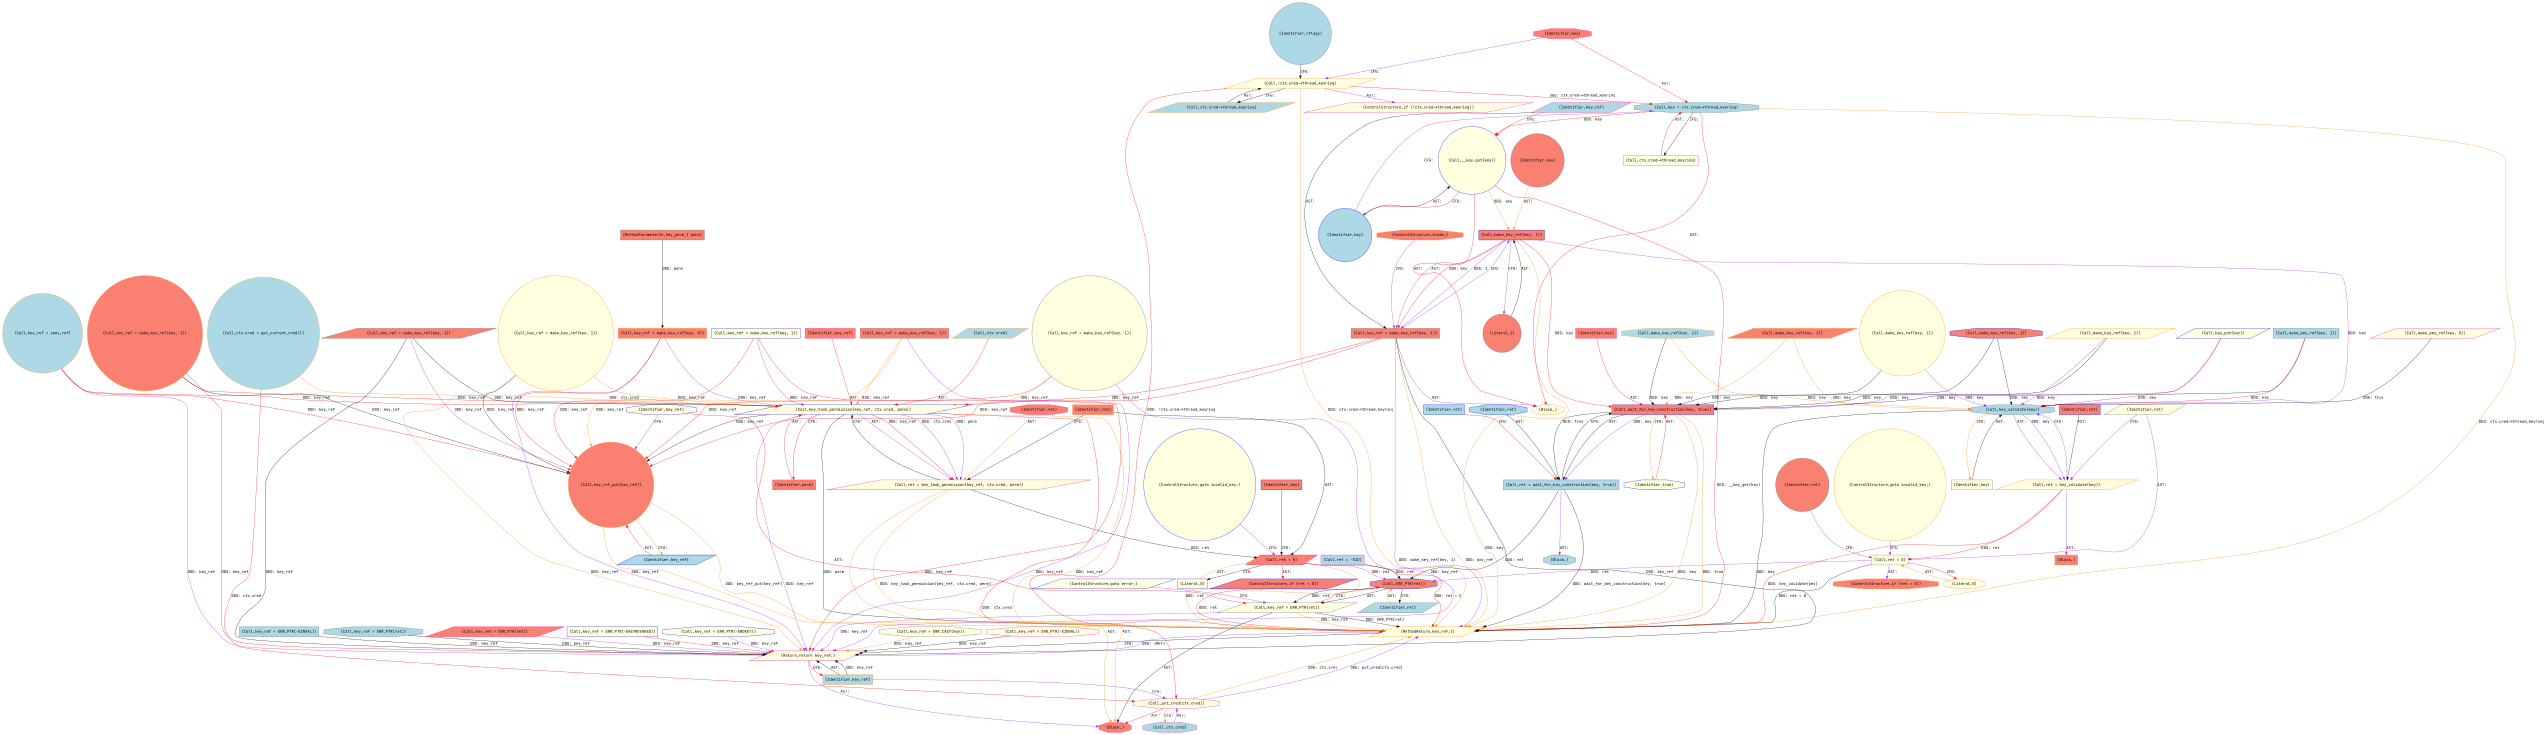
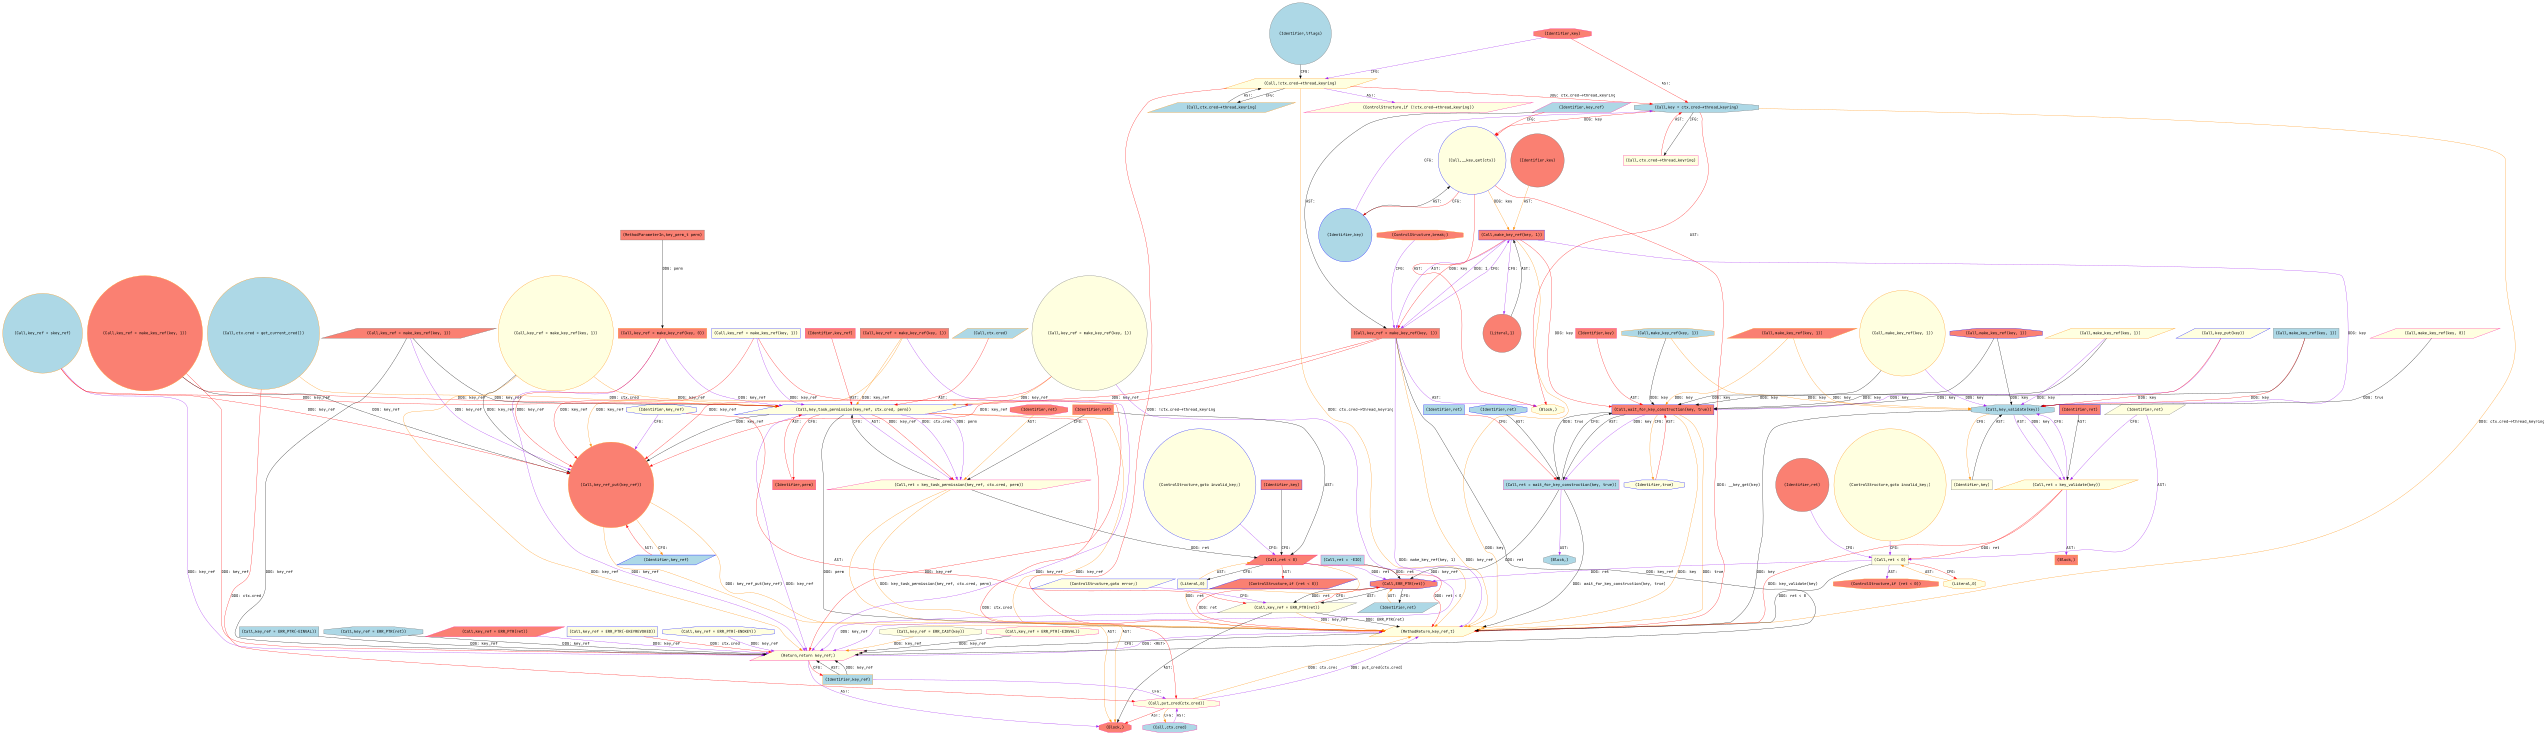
node "(Call,__key_get(key))": label "(Call,__key_get(key))" -> "(Call,__key_get(ctx))"
edge "(Call,key_ref = ERR_PTR(-EKEYREVOKED))" -> "(Return,return key_ref;)": label "DDG: key_ref" -> "DDG: ctx.cred"
